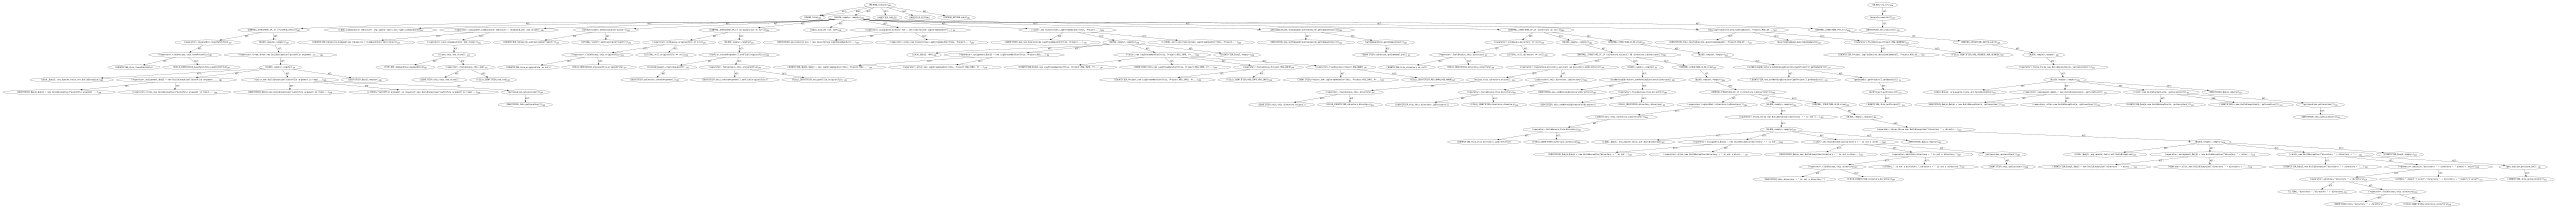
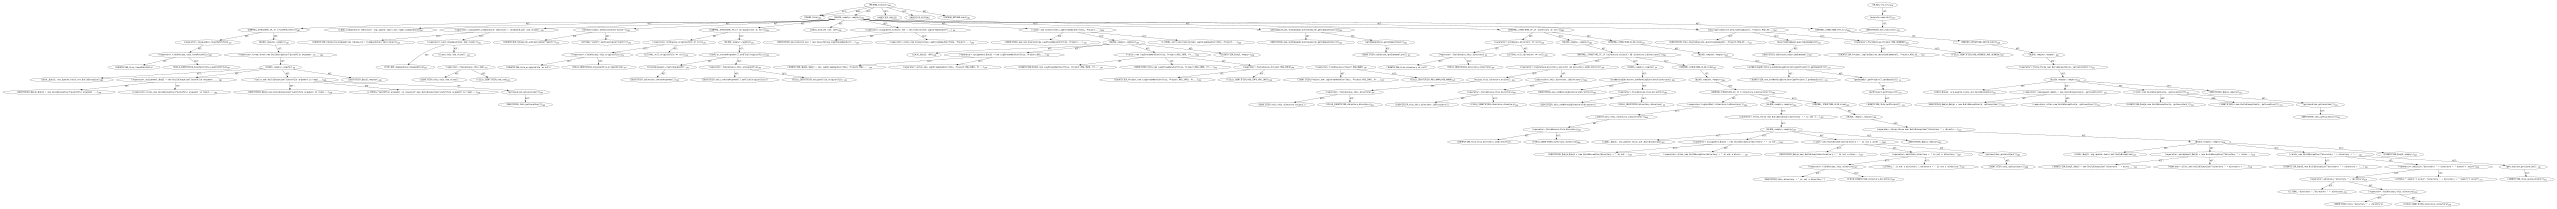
node "(IDENTIFIER,toExecute,describeCommand())": added
edge "(clone,this.cmd.clone())" -> "(TYPE_REF,Commandline,Commandline)": now "(<operator>.cast,(Commandline) cmd.clone())" -> "(TYPE_REF,Commandline,Commandline)"
edge "(clone,this.cmd.clone())" -> "(<operator>.fieldAccess,this.cmd)": removed, label "AST:"
edge "(<init>,new LogStreamHandler(this, Project.MSG_INFO, Pr...)" -> "(<operator>.fieldAccess,Project.MSG_WARN)": removed, label "AST:"
